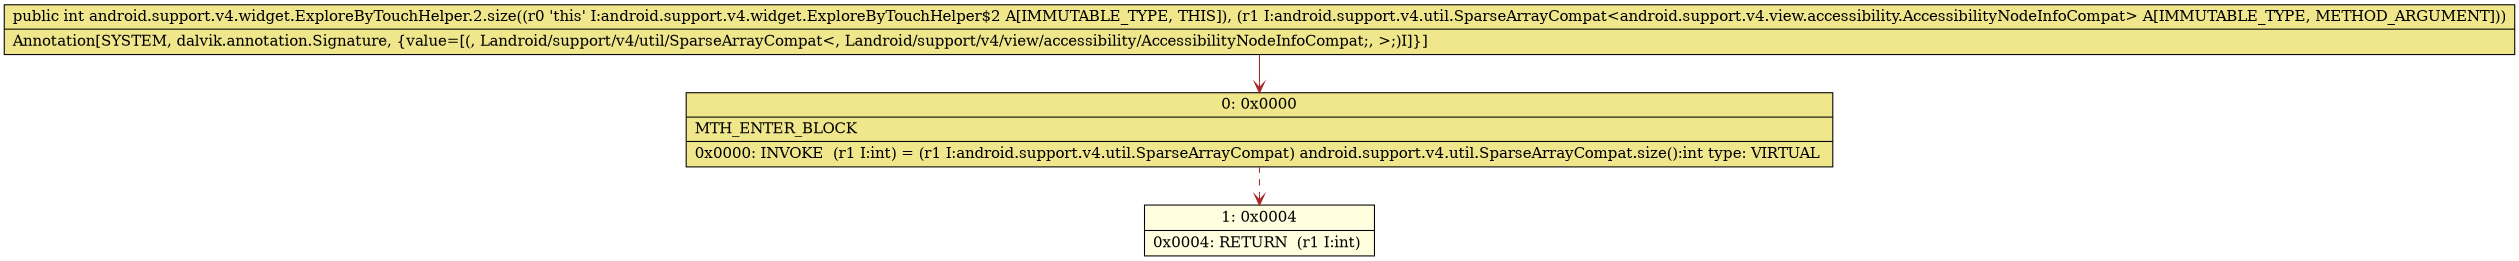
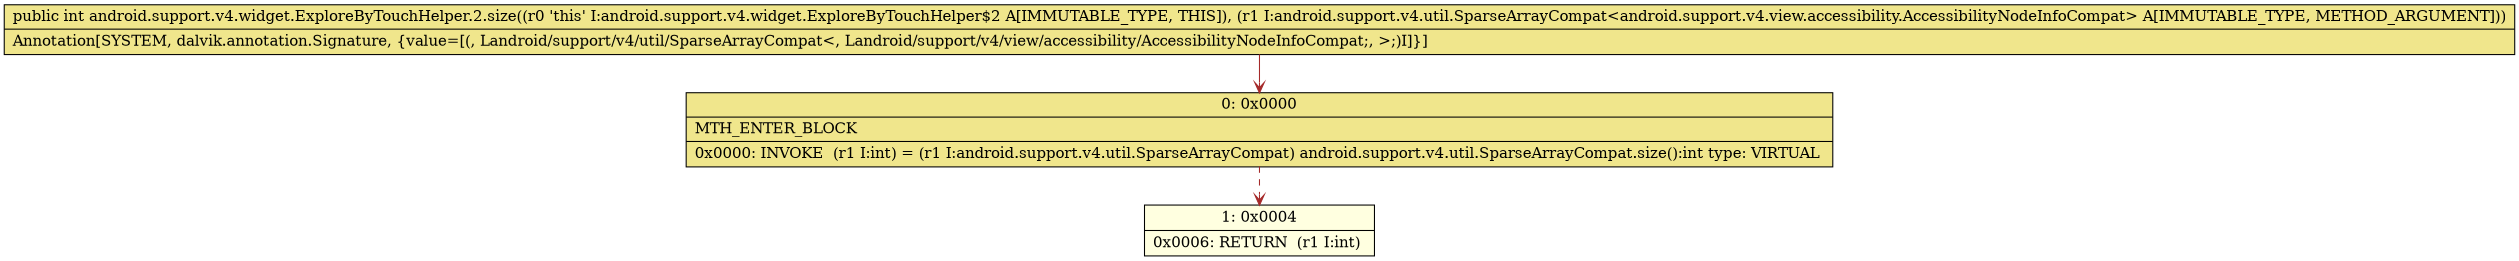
node "1: 0x0004": text "0x0004: RETURN  (r1 I:int)" -> "0x0006: RETURN  (r1 I:int)"
